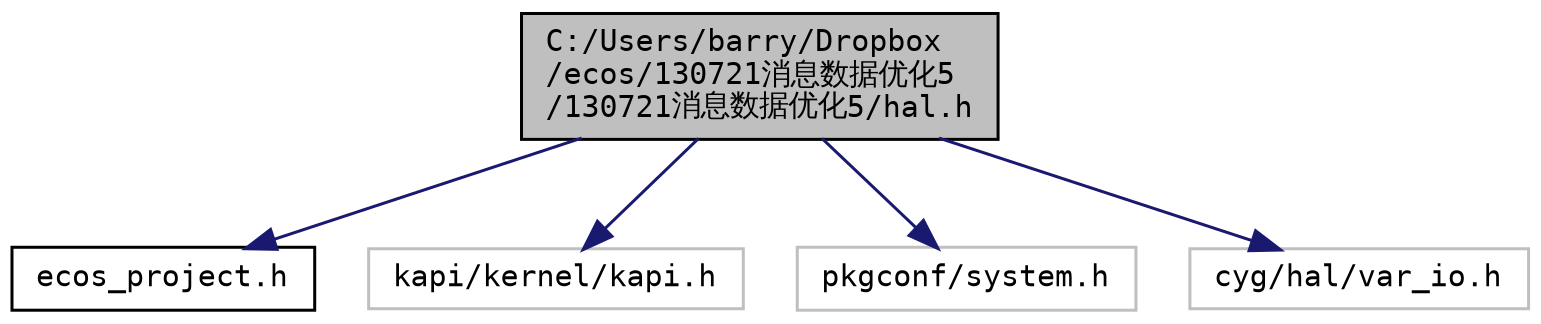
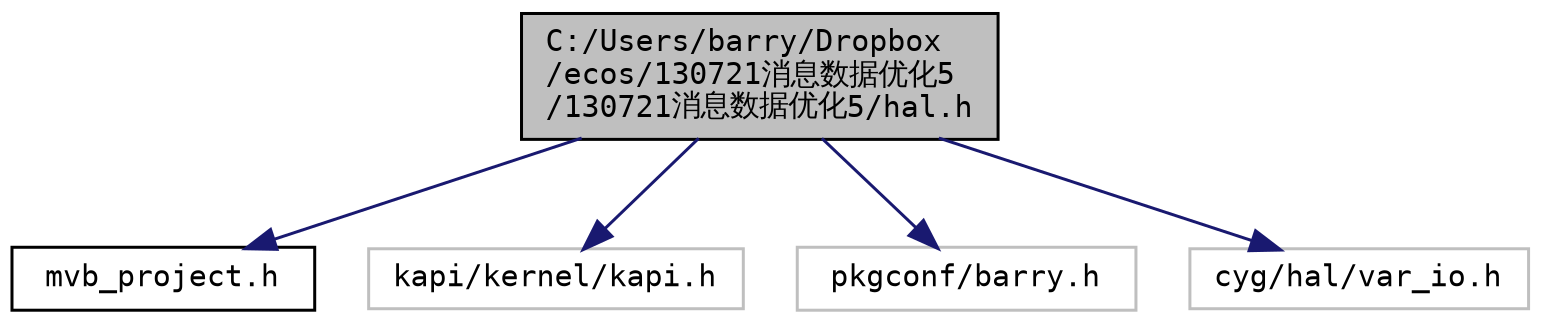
node "ecos_project.h": label "ecos_project.h" -> "mvb_project.h"
node "pkgconf/system.h": label "pkgconf/system.h" -> "pkgconf/barry.h"
